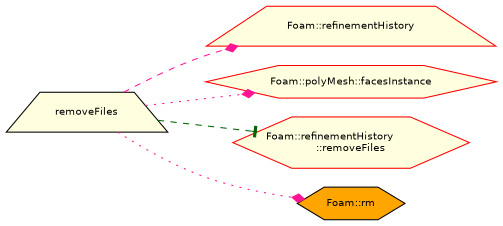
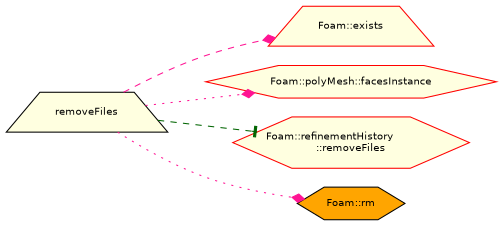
node "Foam::refinementHistory": label "Foam::refinementHistory" -> "Foam::exists"
